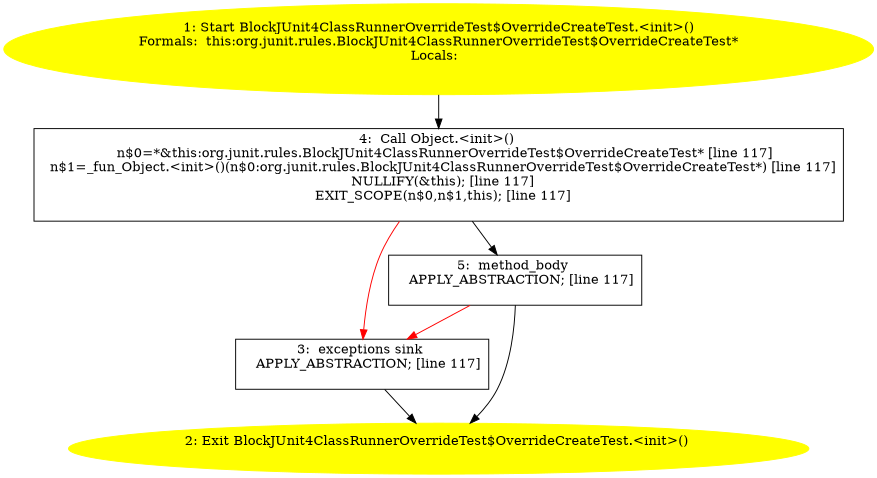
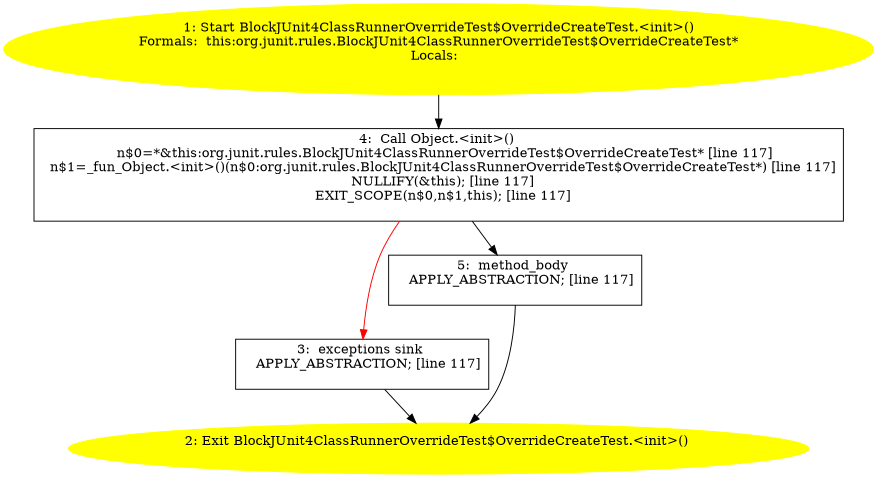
edge "5:  method_body APPLY_ABSTRACTION; [line 117]" -> "3:  exceptions sink APPLY_ABSTRACTION; [line 117]": removed
